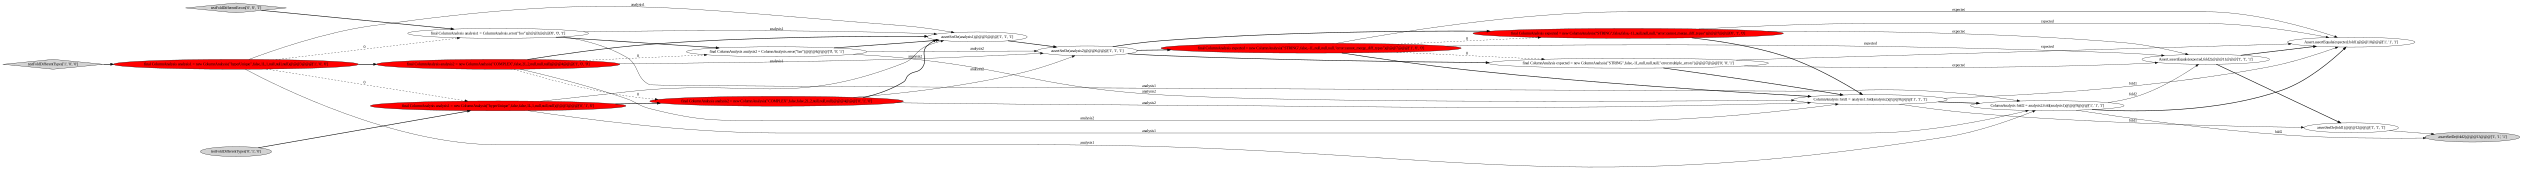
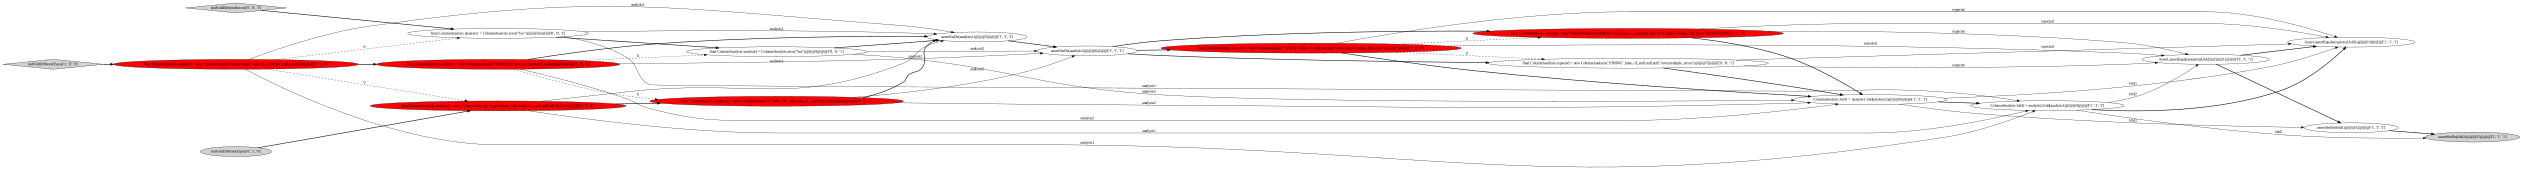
edge "assertSerDe(fold1)@@@12@@@['1', '1', '1']" -> "assertSerDe(fold2)@@@13@@@['1', '1', '1']": style solid -> bold
